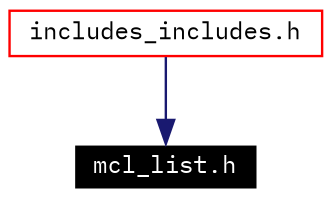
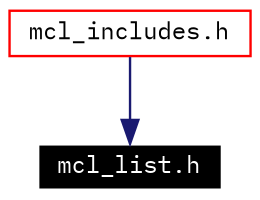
node "includes_includes.h": label "includes_includes.h" -> "mcl_includes.h"
